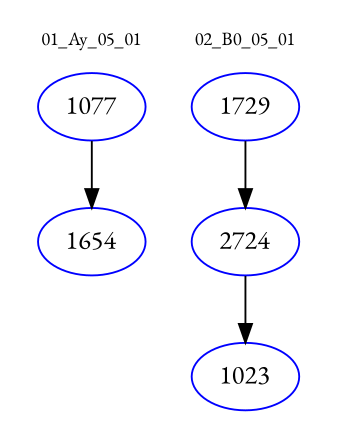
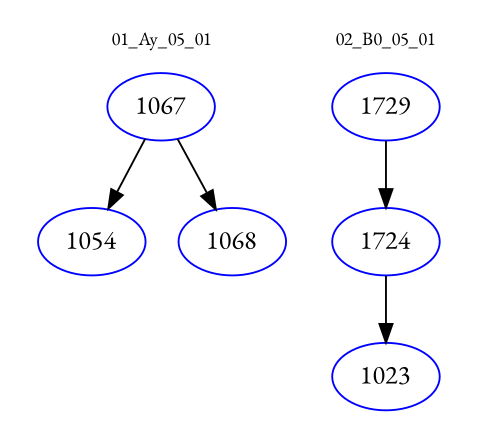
node "1077": label "1077" -> "1067"
node "1654": label "1654" -> "1054"
node "1068": added
node "2724": label "2724" -> "1724"
